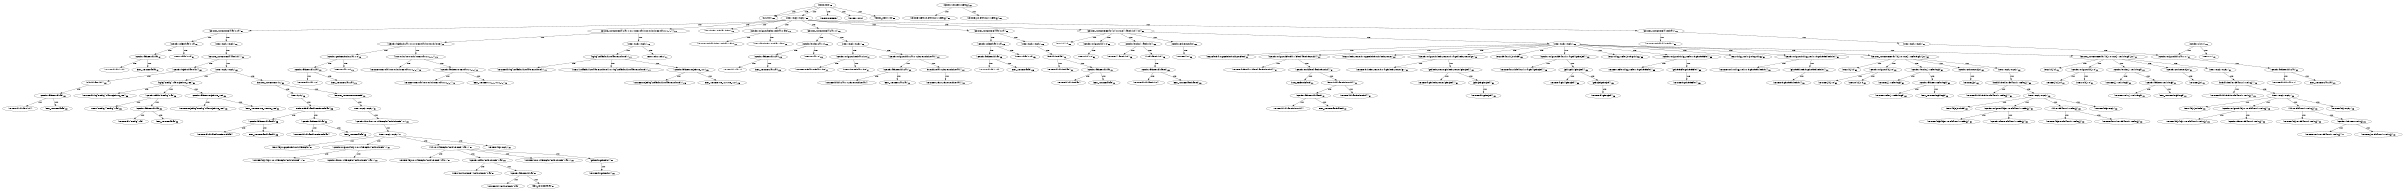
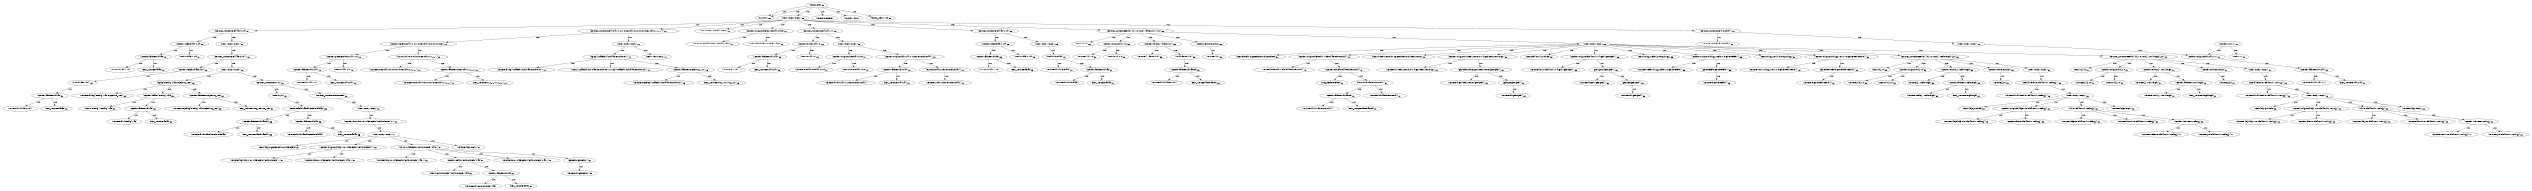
node "(IDENTIFIER,i,int i = 0)": added
edge "(<init>,new File(fromDir, srcFiles[j]))" -> "(<operator>.indexAccess,srcFiles[j])": added, label "AST:"
node "(IDENTIFIER,fromDir,new File(fromDir, srcDirs[j]))": added
